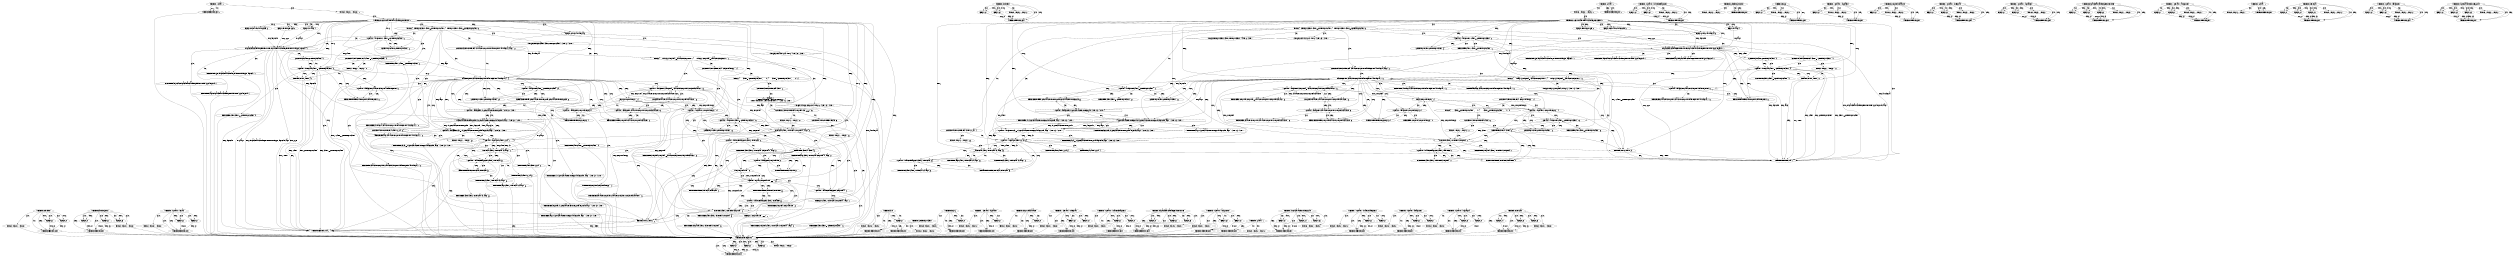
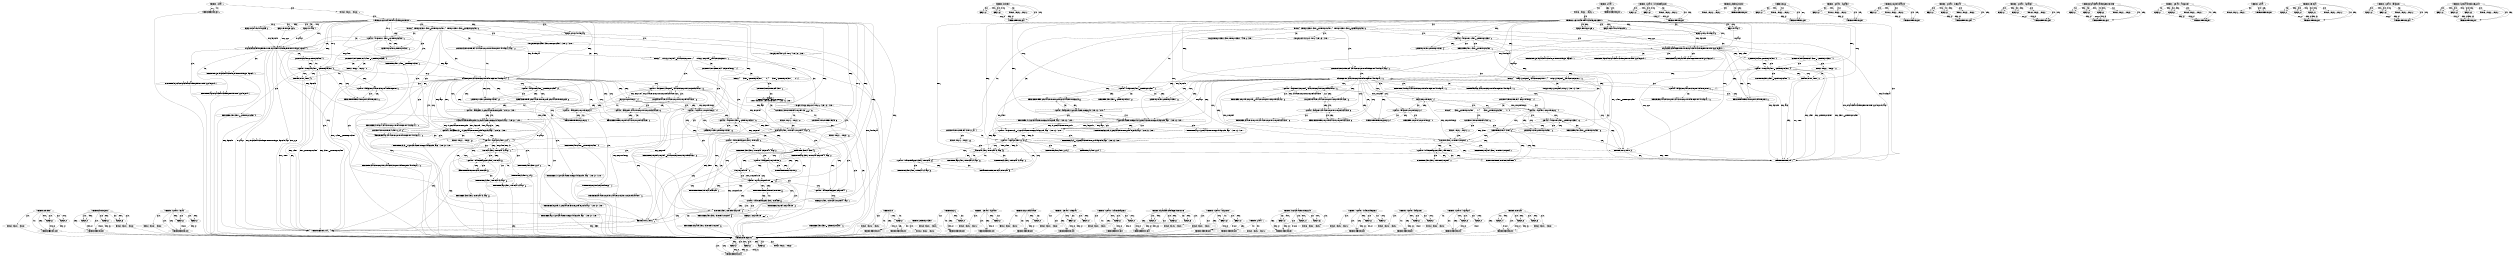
edge "(FIELD_IDENTIFIER,size,size)" -> "(<operator>.fieldAccess,composed.size)": added, label "CFG:"
node "(IDENTIFIER,composed,client->InsertChar(composed[0], flags))": removed
